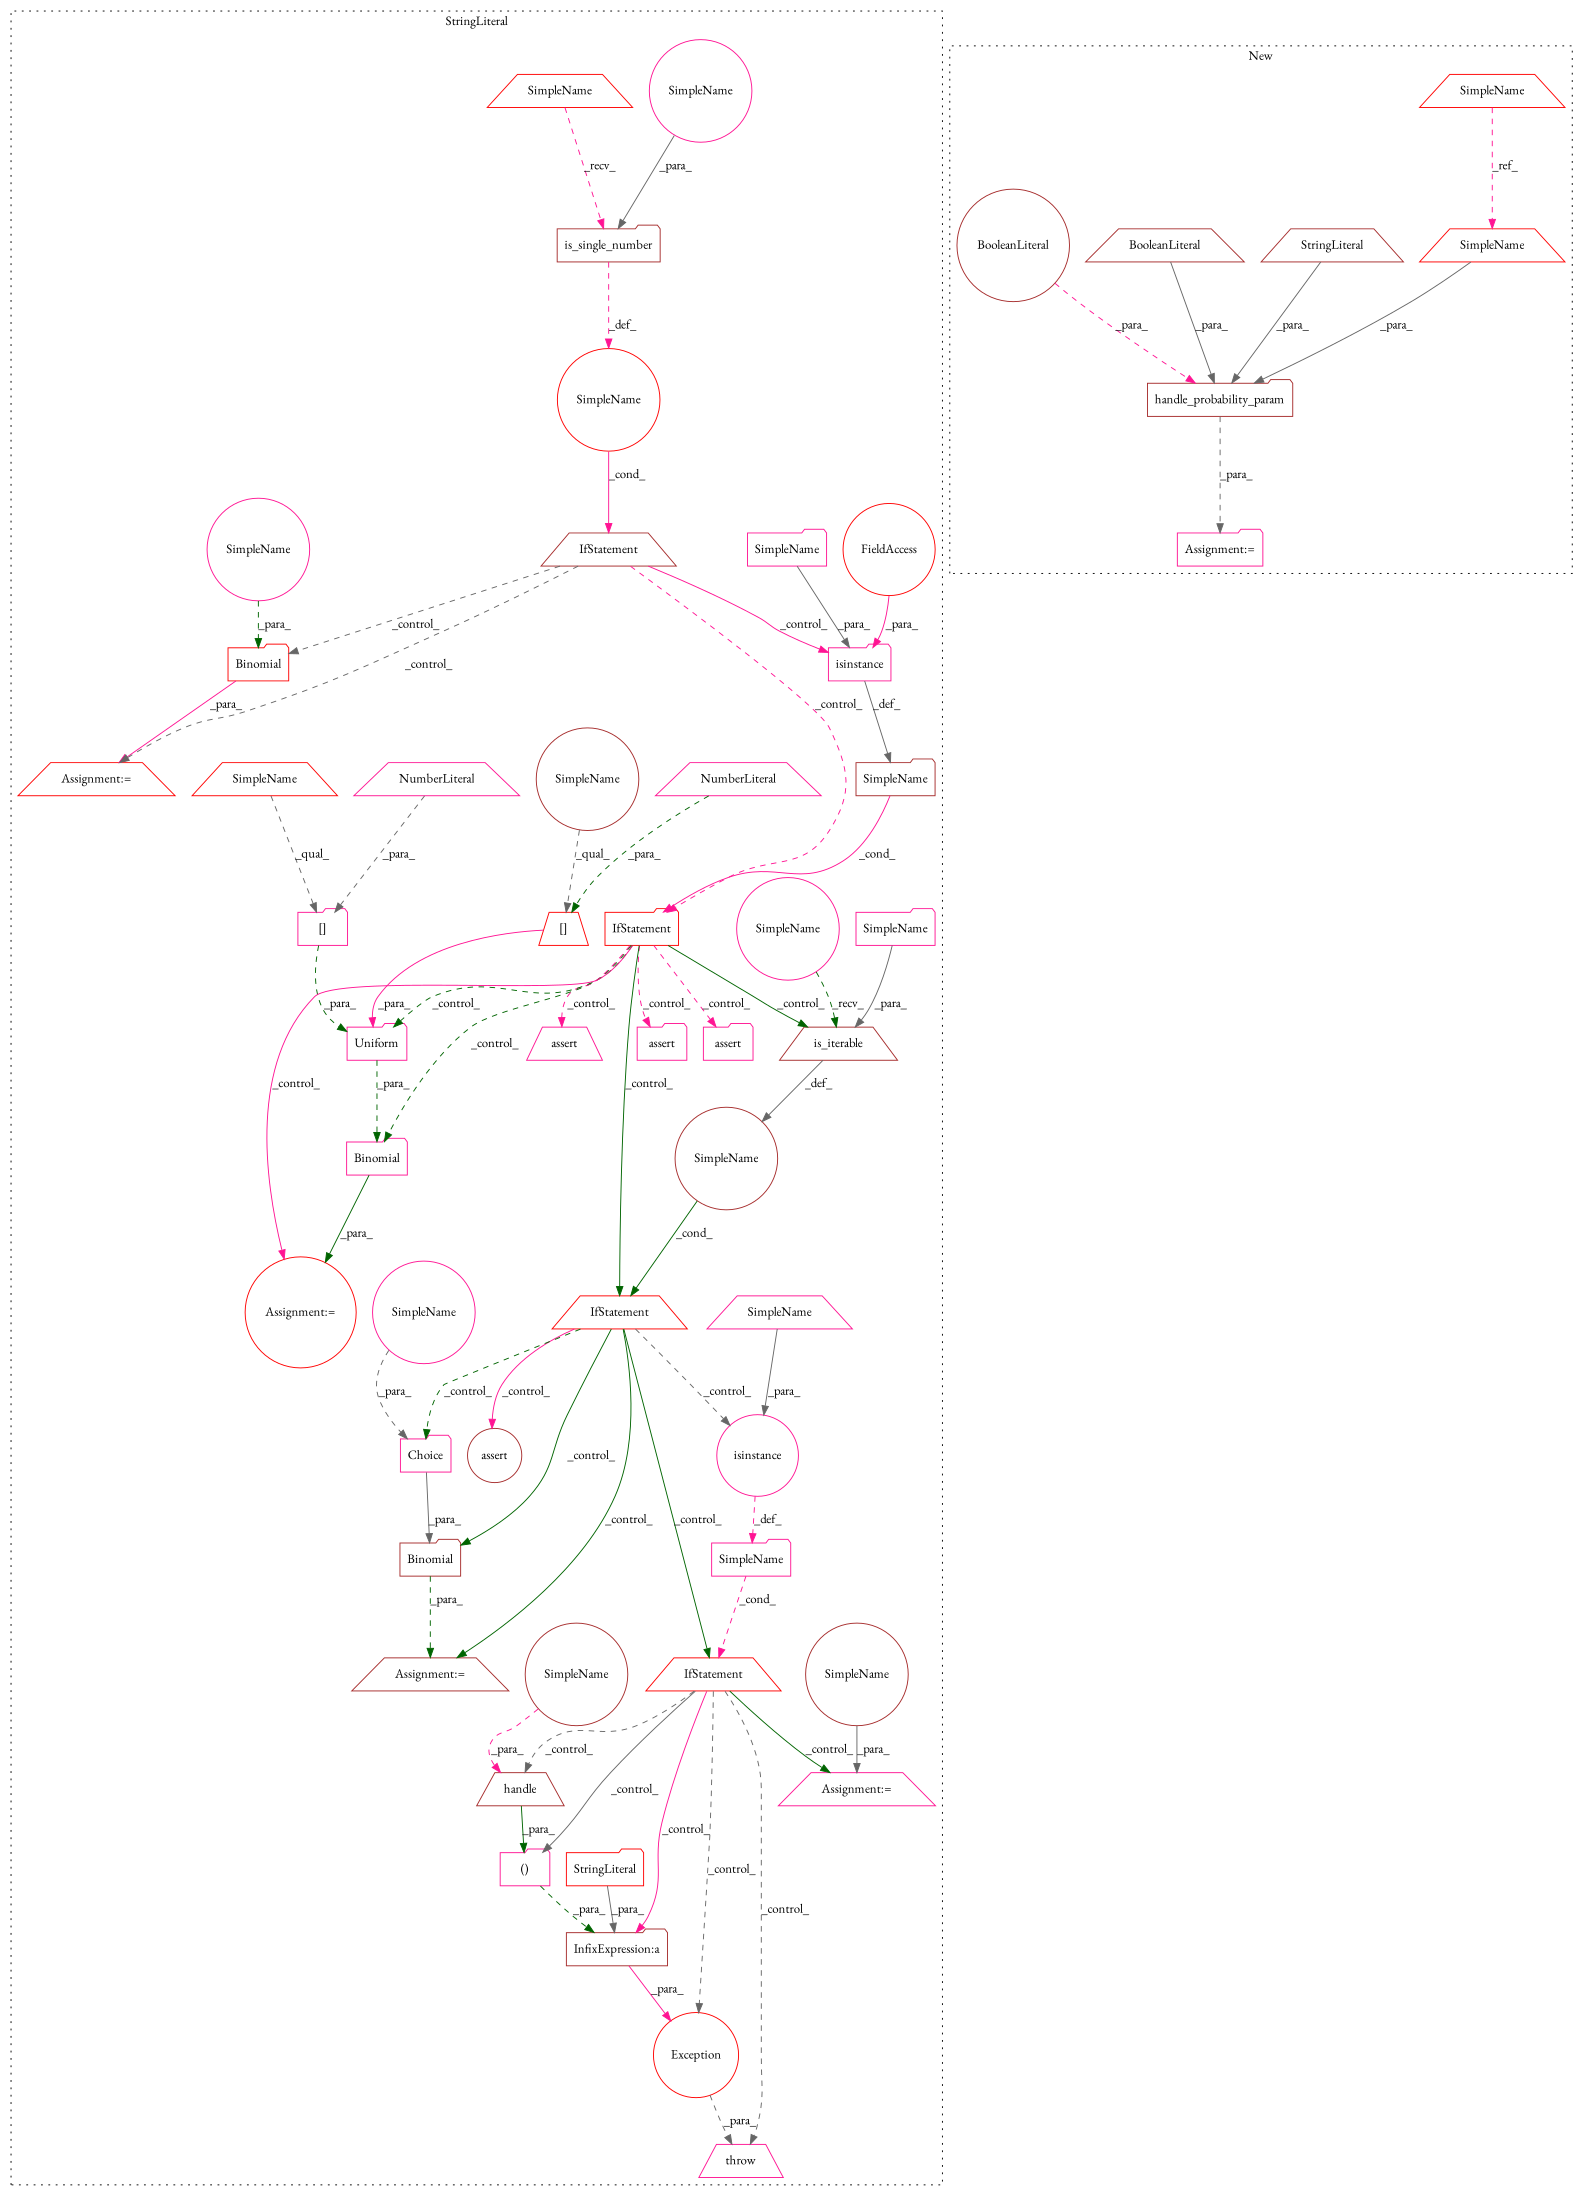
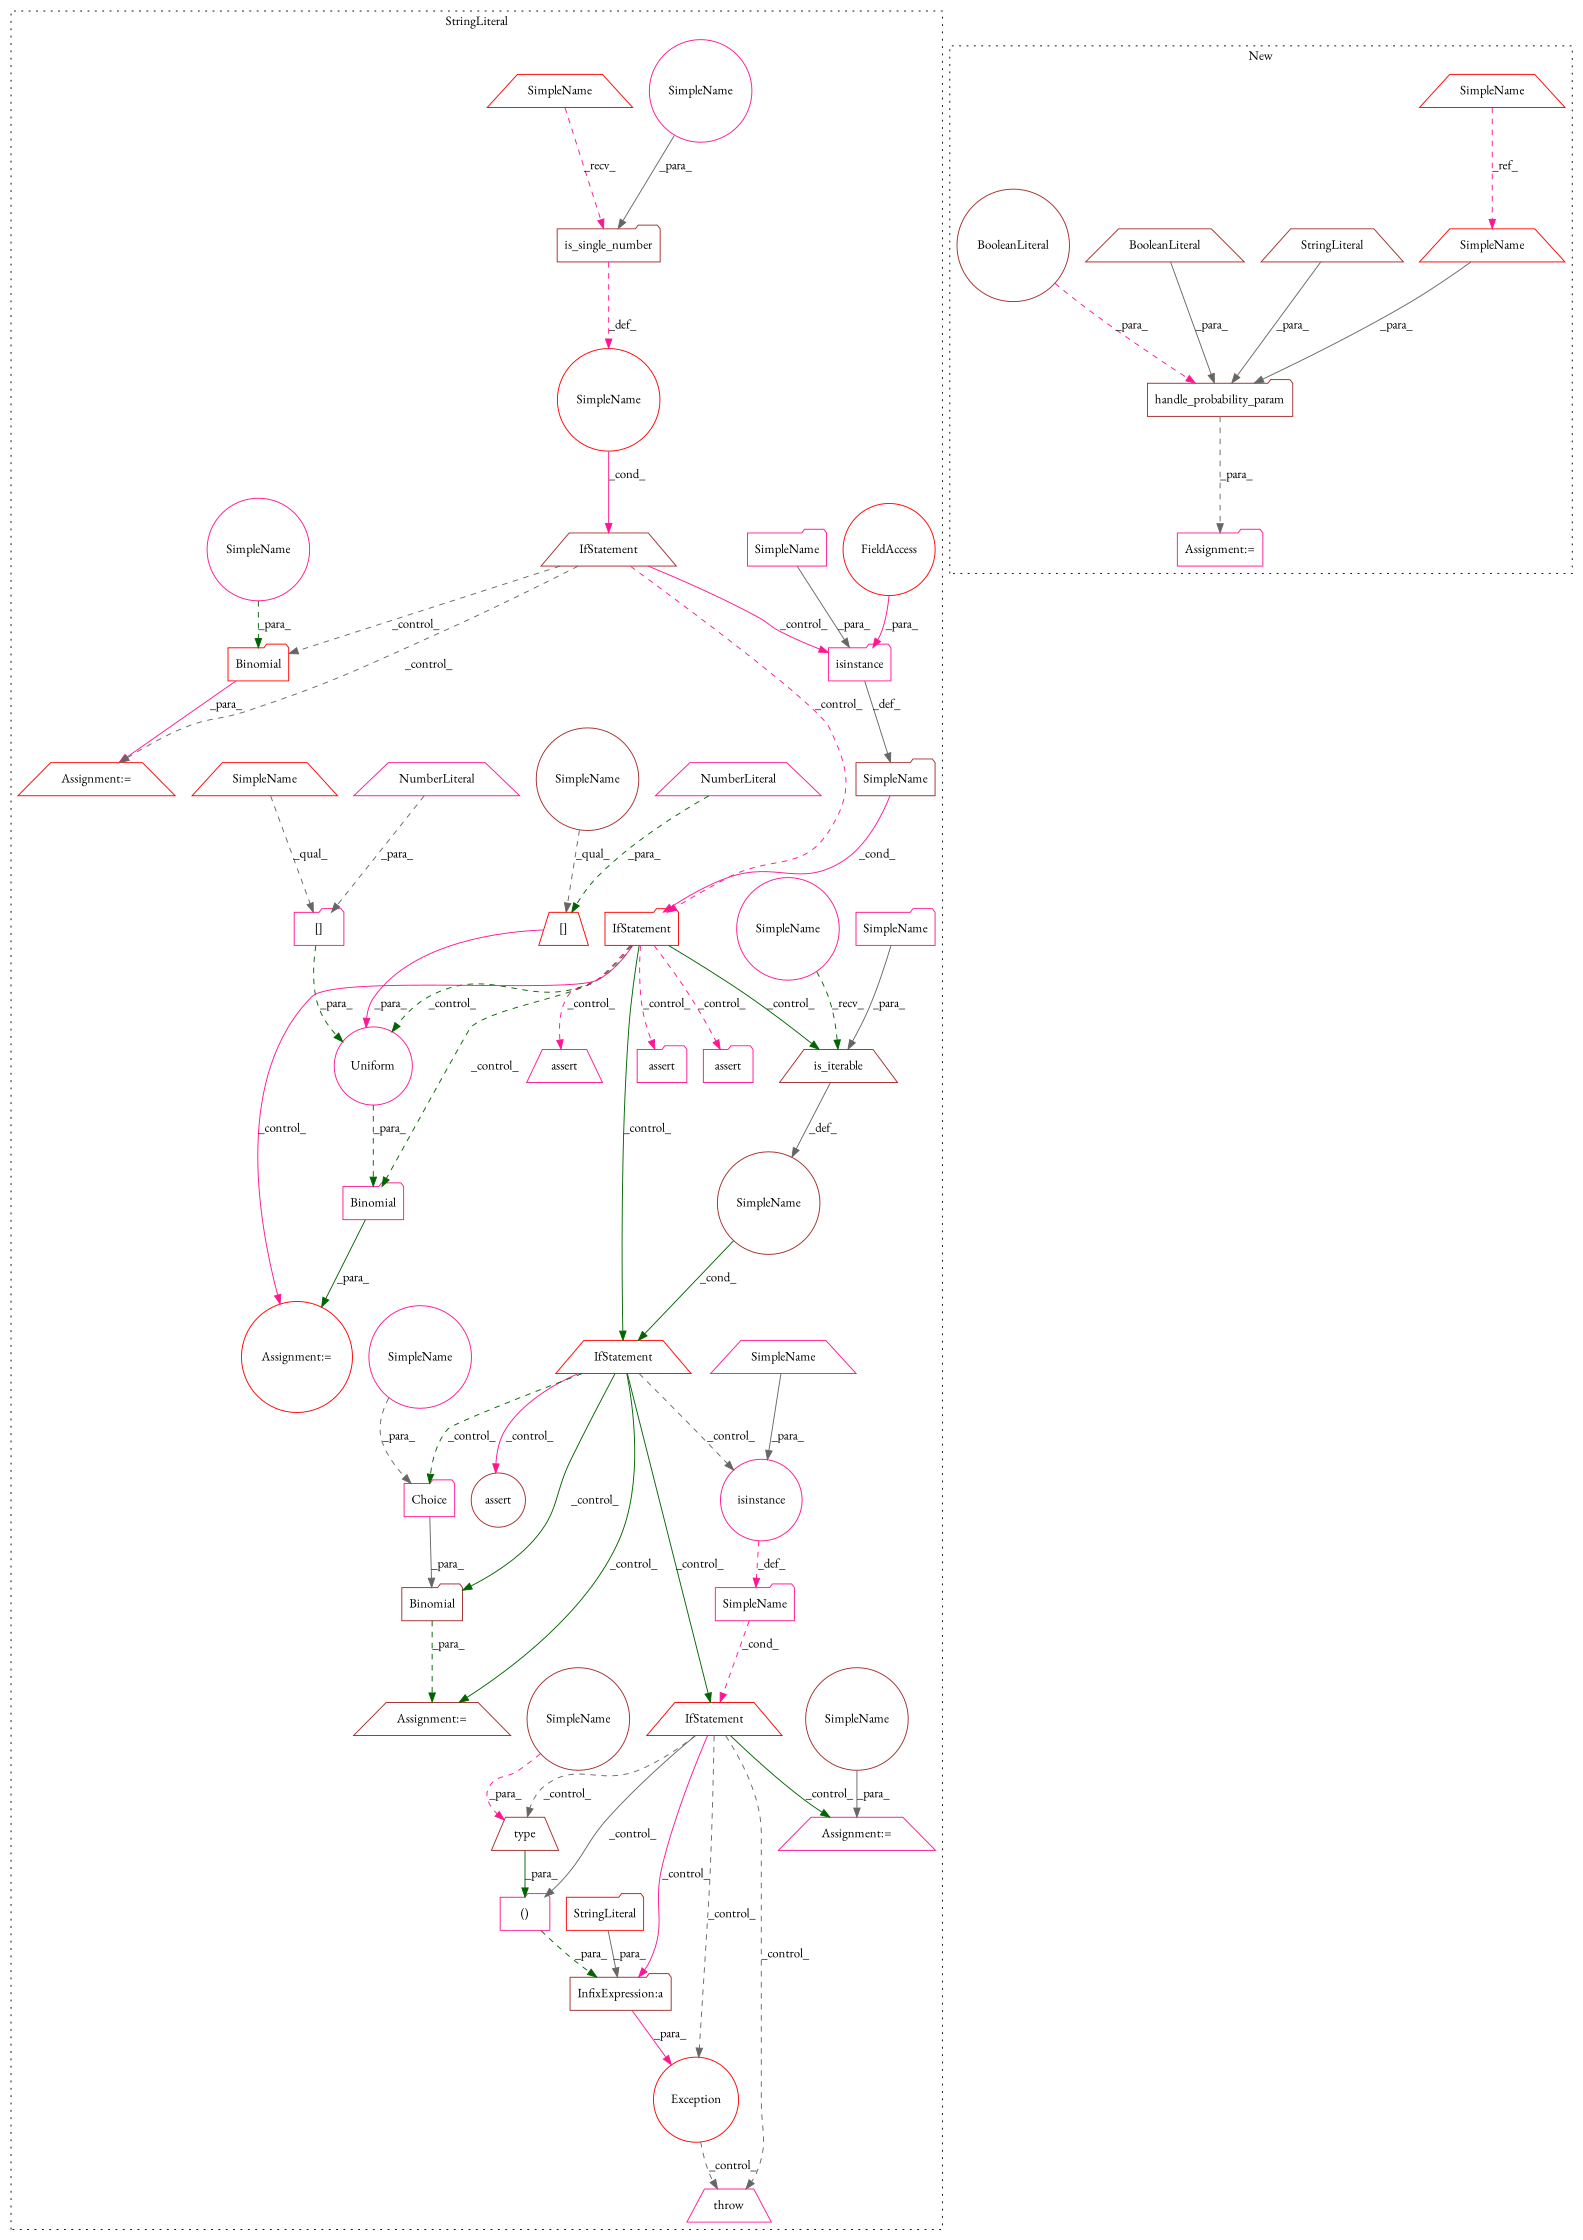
node "Uniform": shape folder -> circle
node "handle": label "handle" -> "type"
edge "Exception" -> "throw": label "_para_" -> "_control_"
